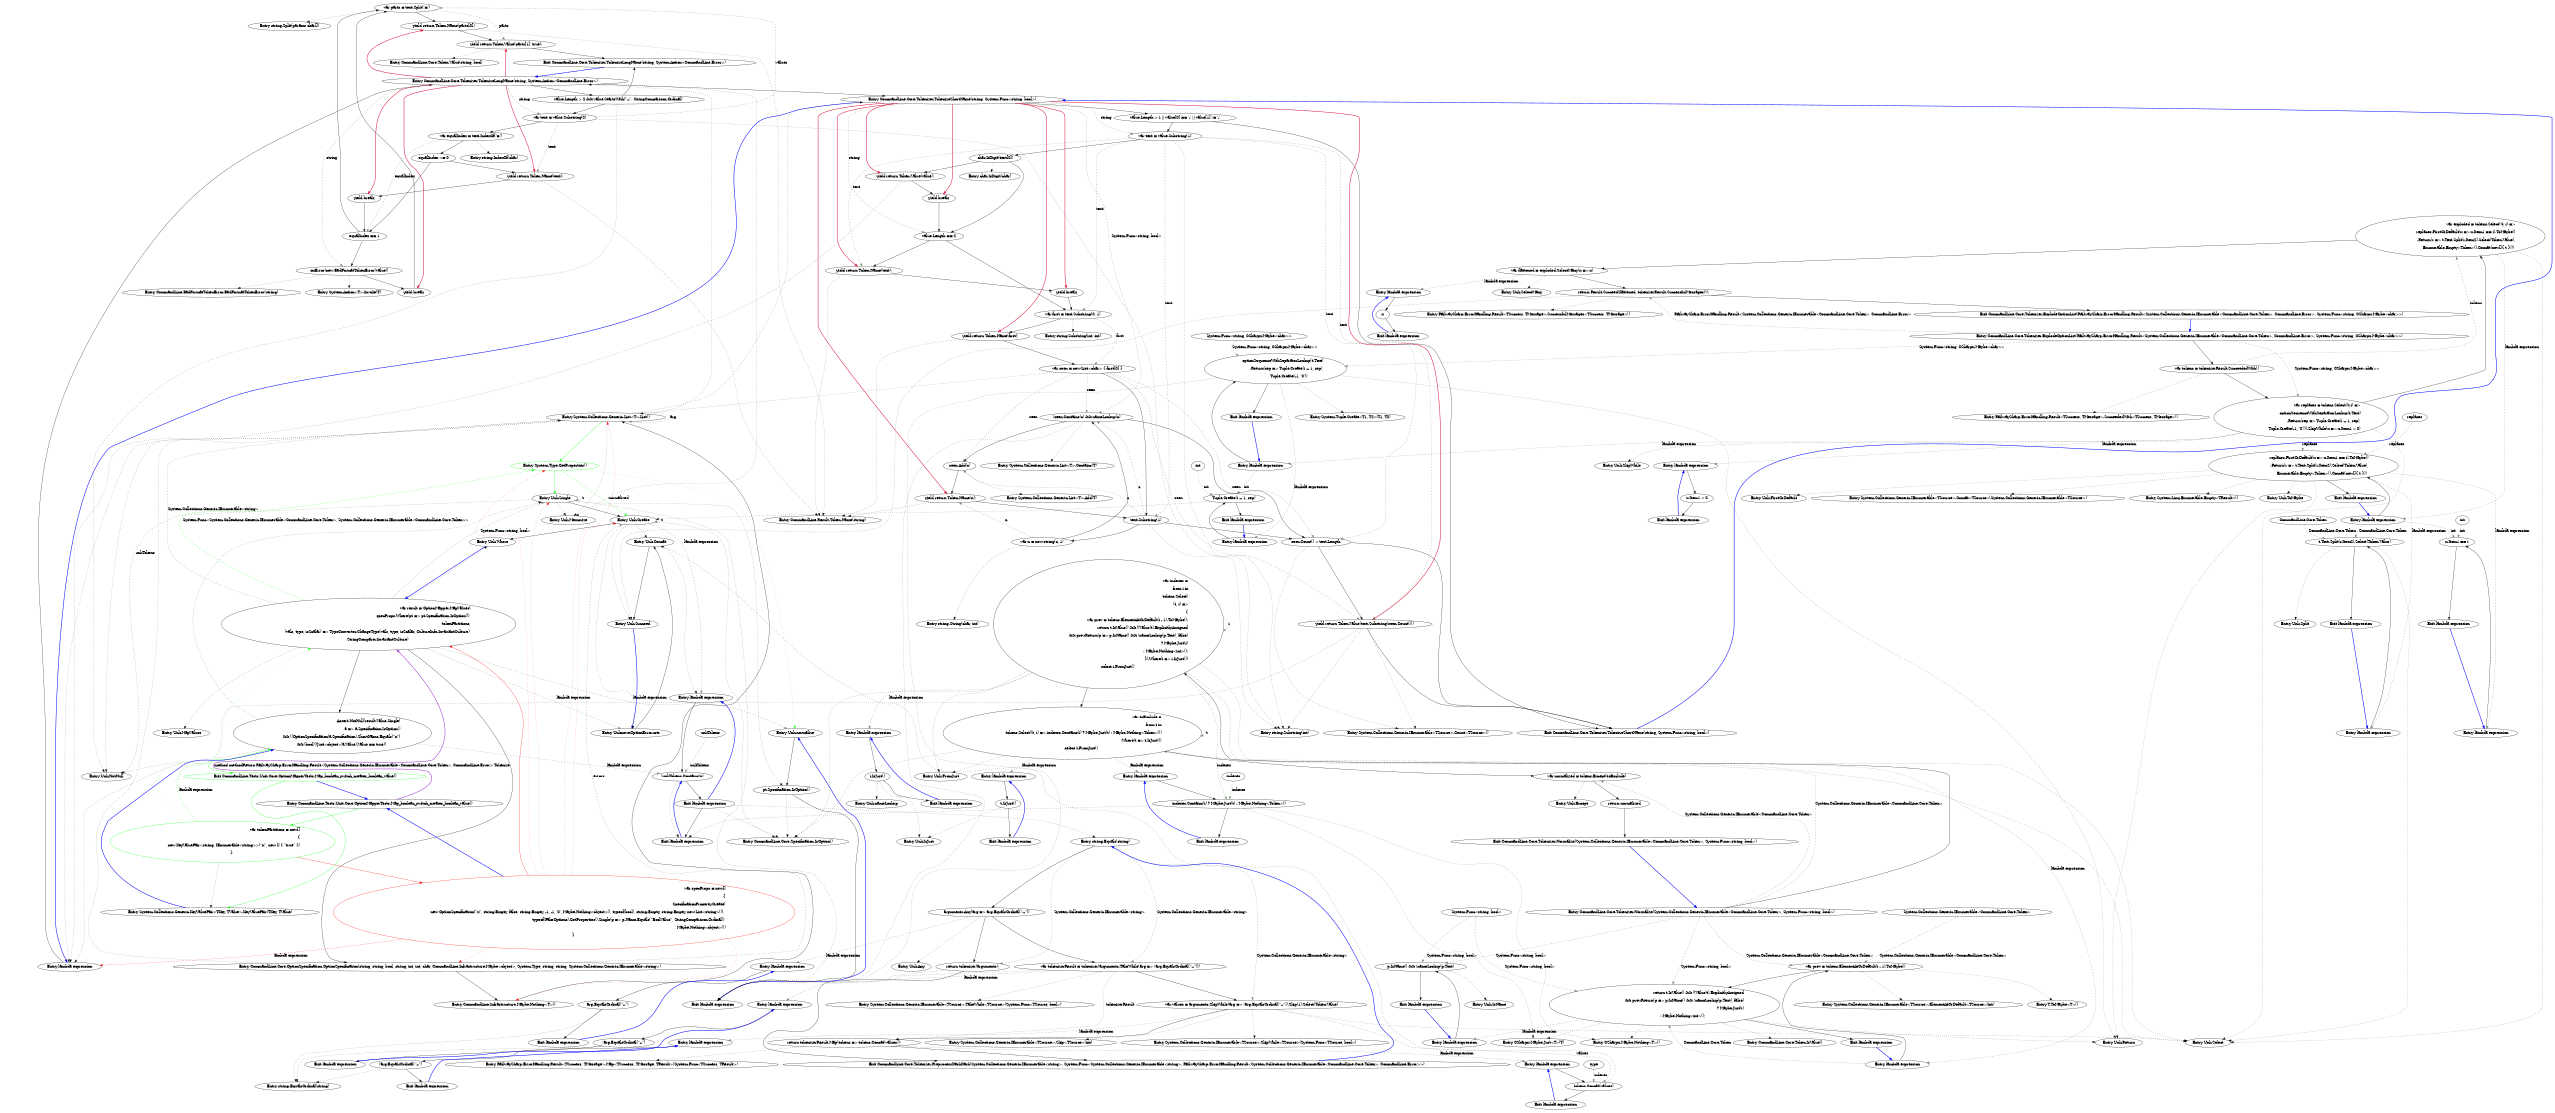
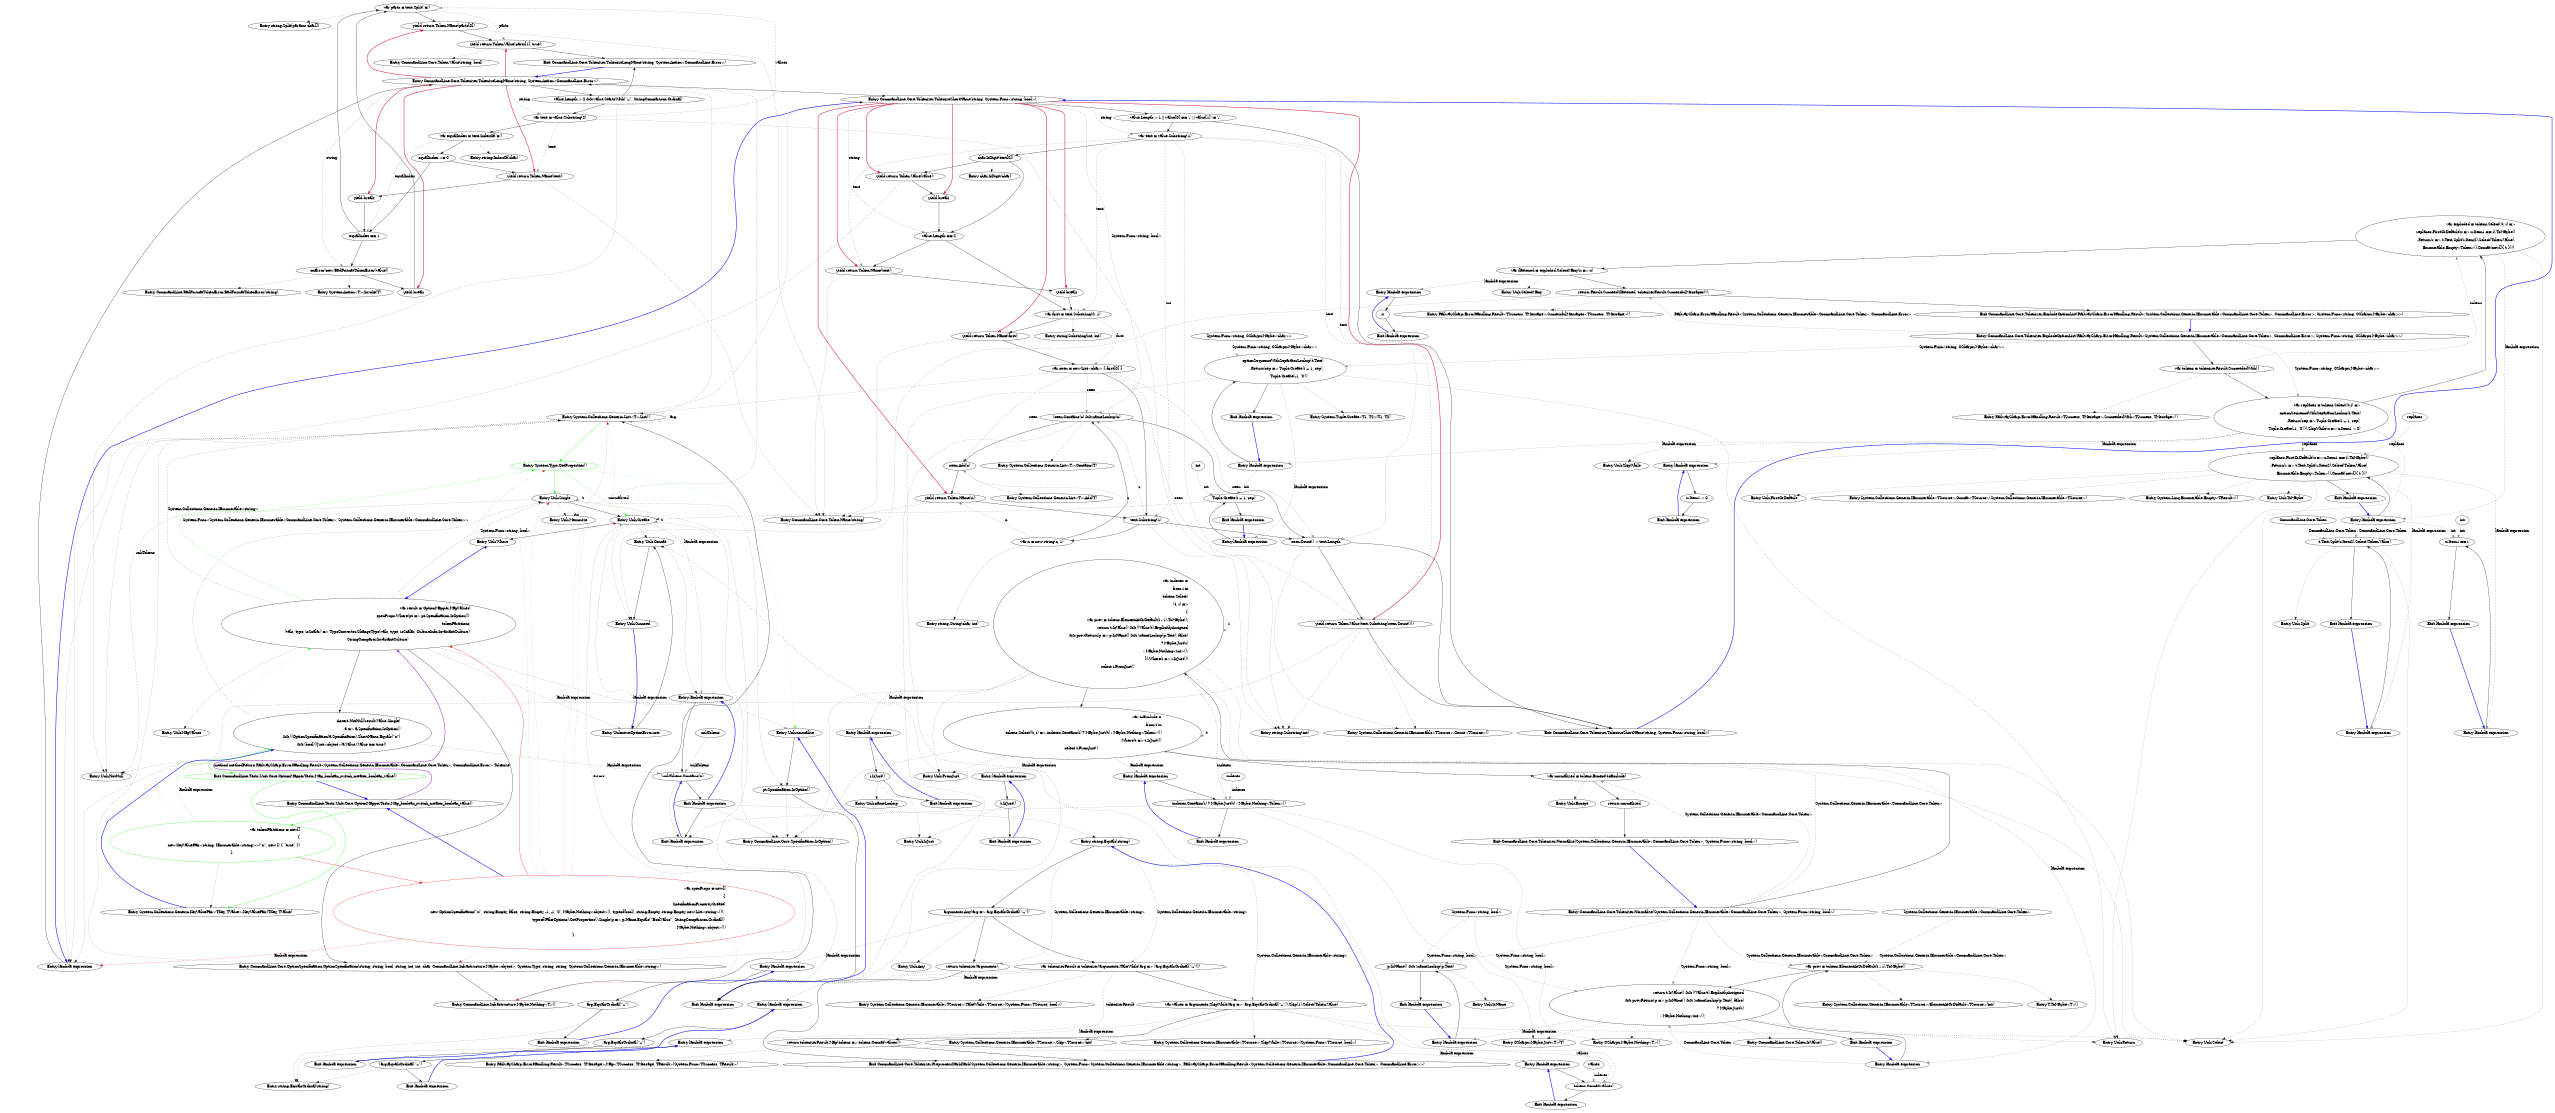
edge "var text = value.Substring(1)" -> "text.Substring(1)": label "text" -> "int"
node "Entry CommandLine.Result.Token.Name(string)": label "Entry CommandLine.Result.Token.Name(string)" -> "Entry CommandLine.Core.Token.Name(string)"
node "type": label "type" -> "values"
